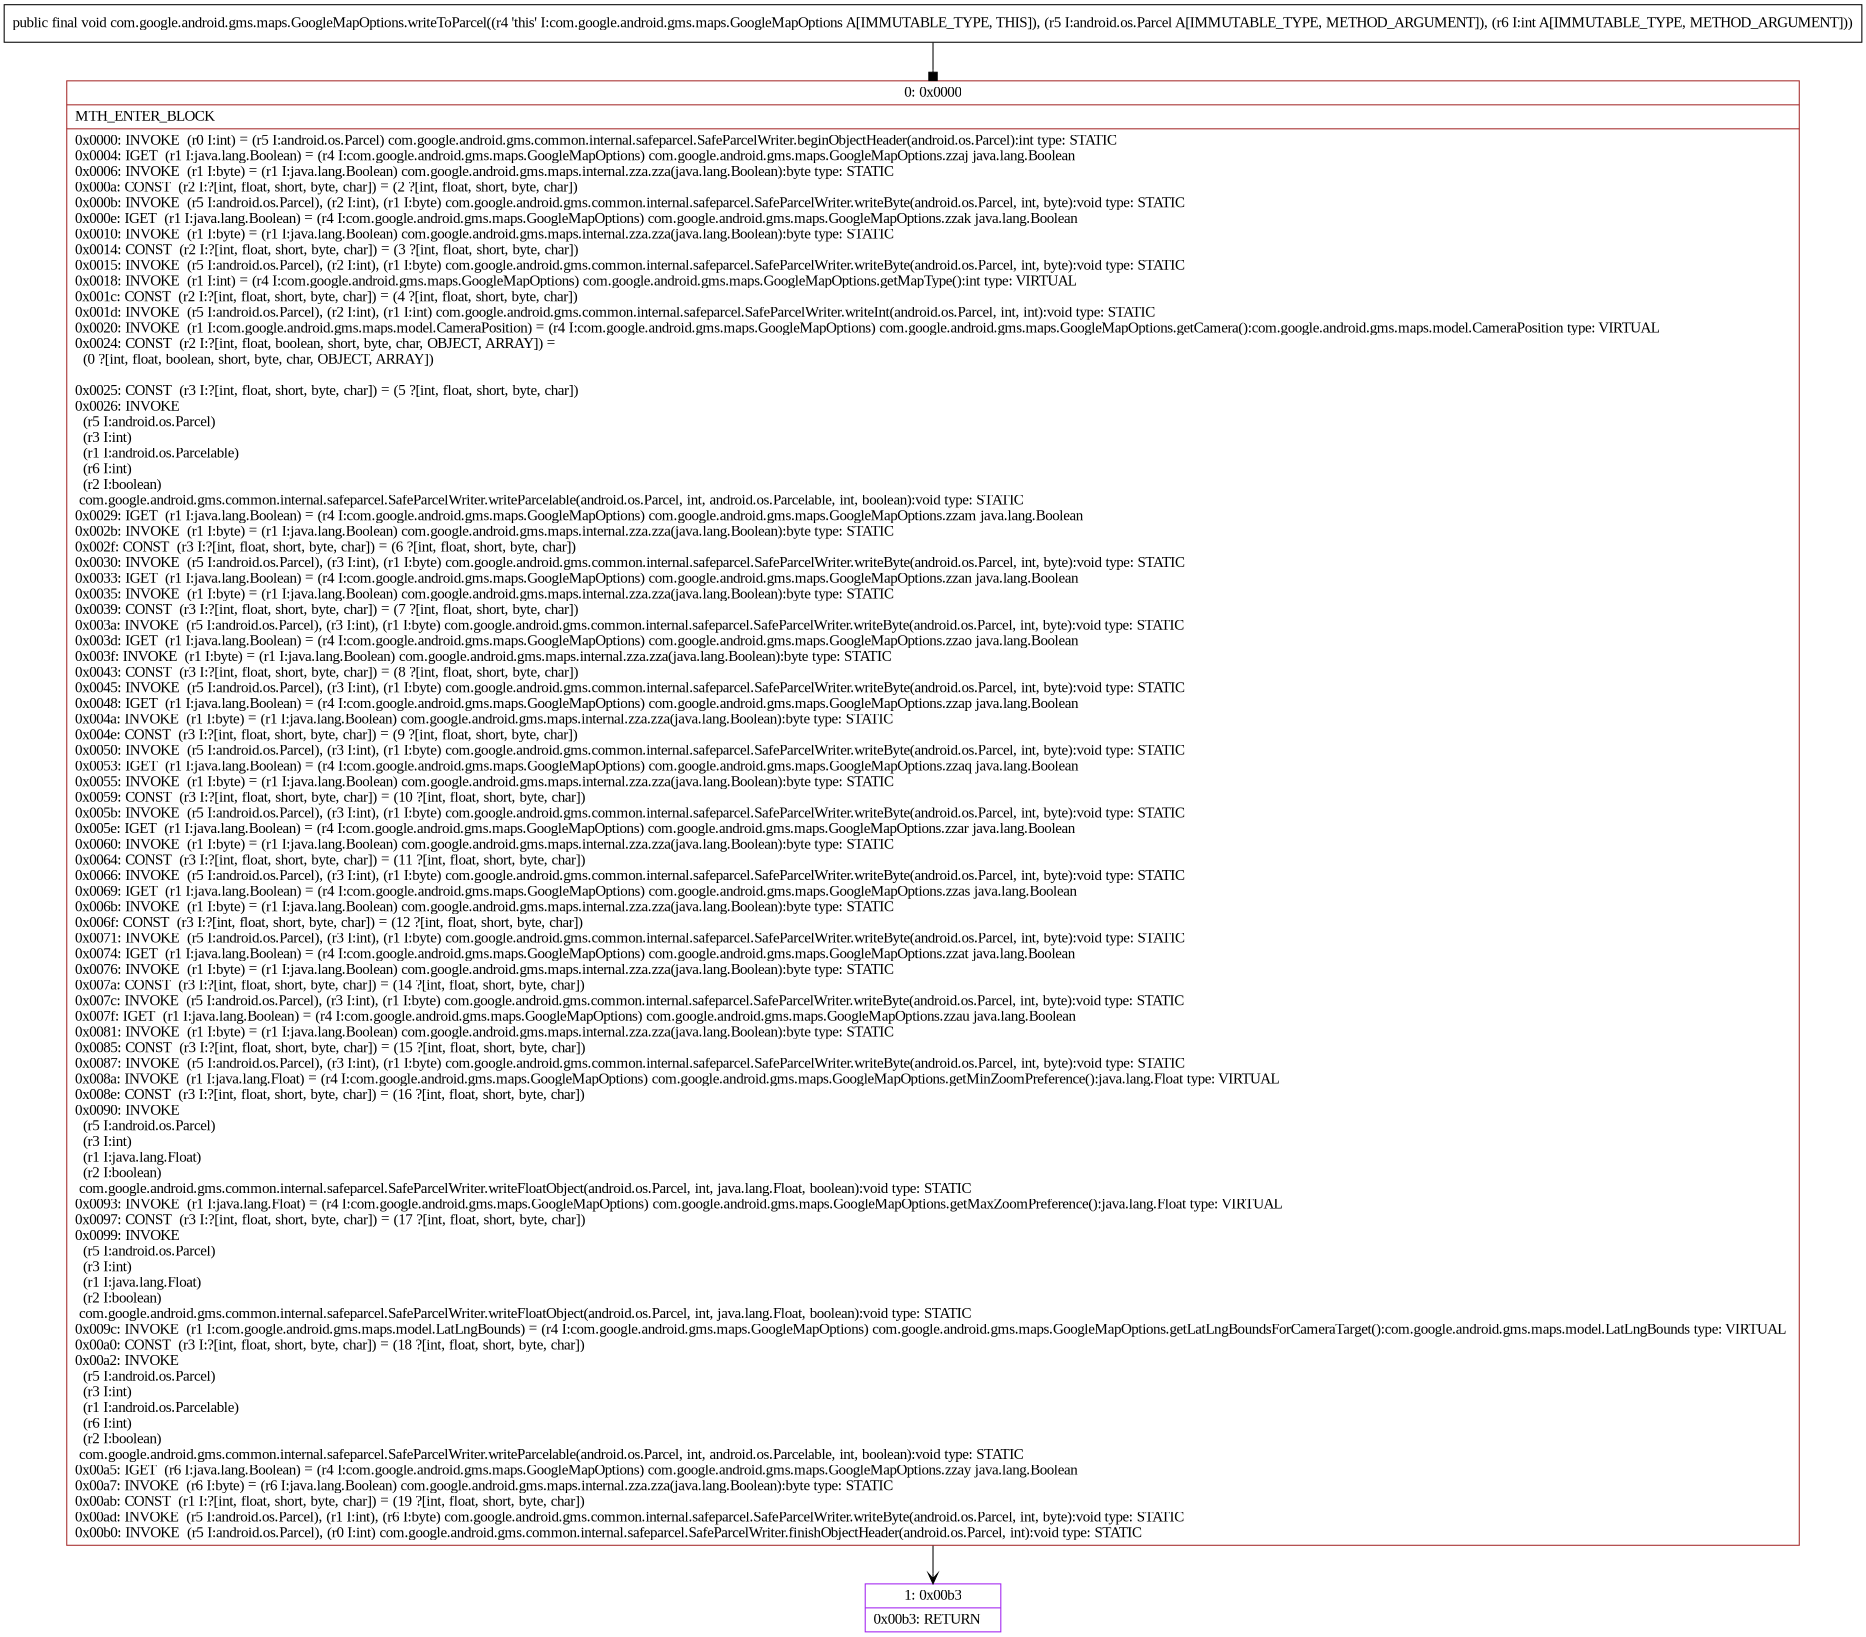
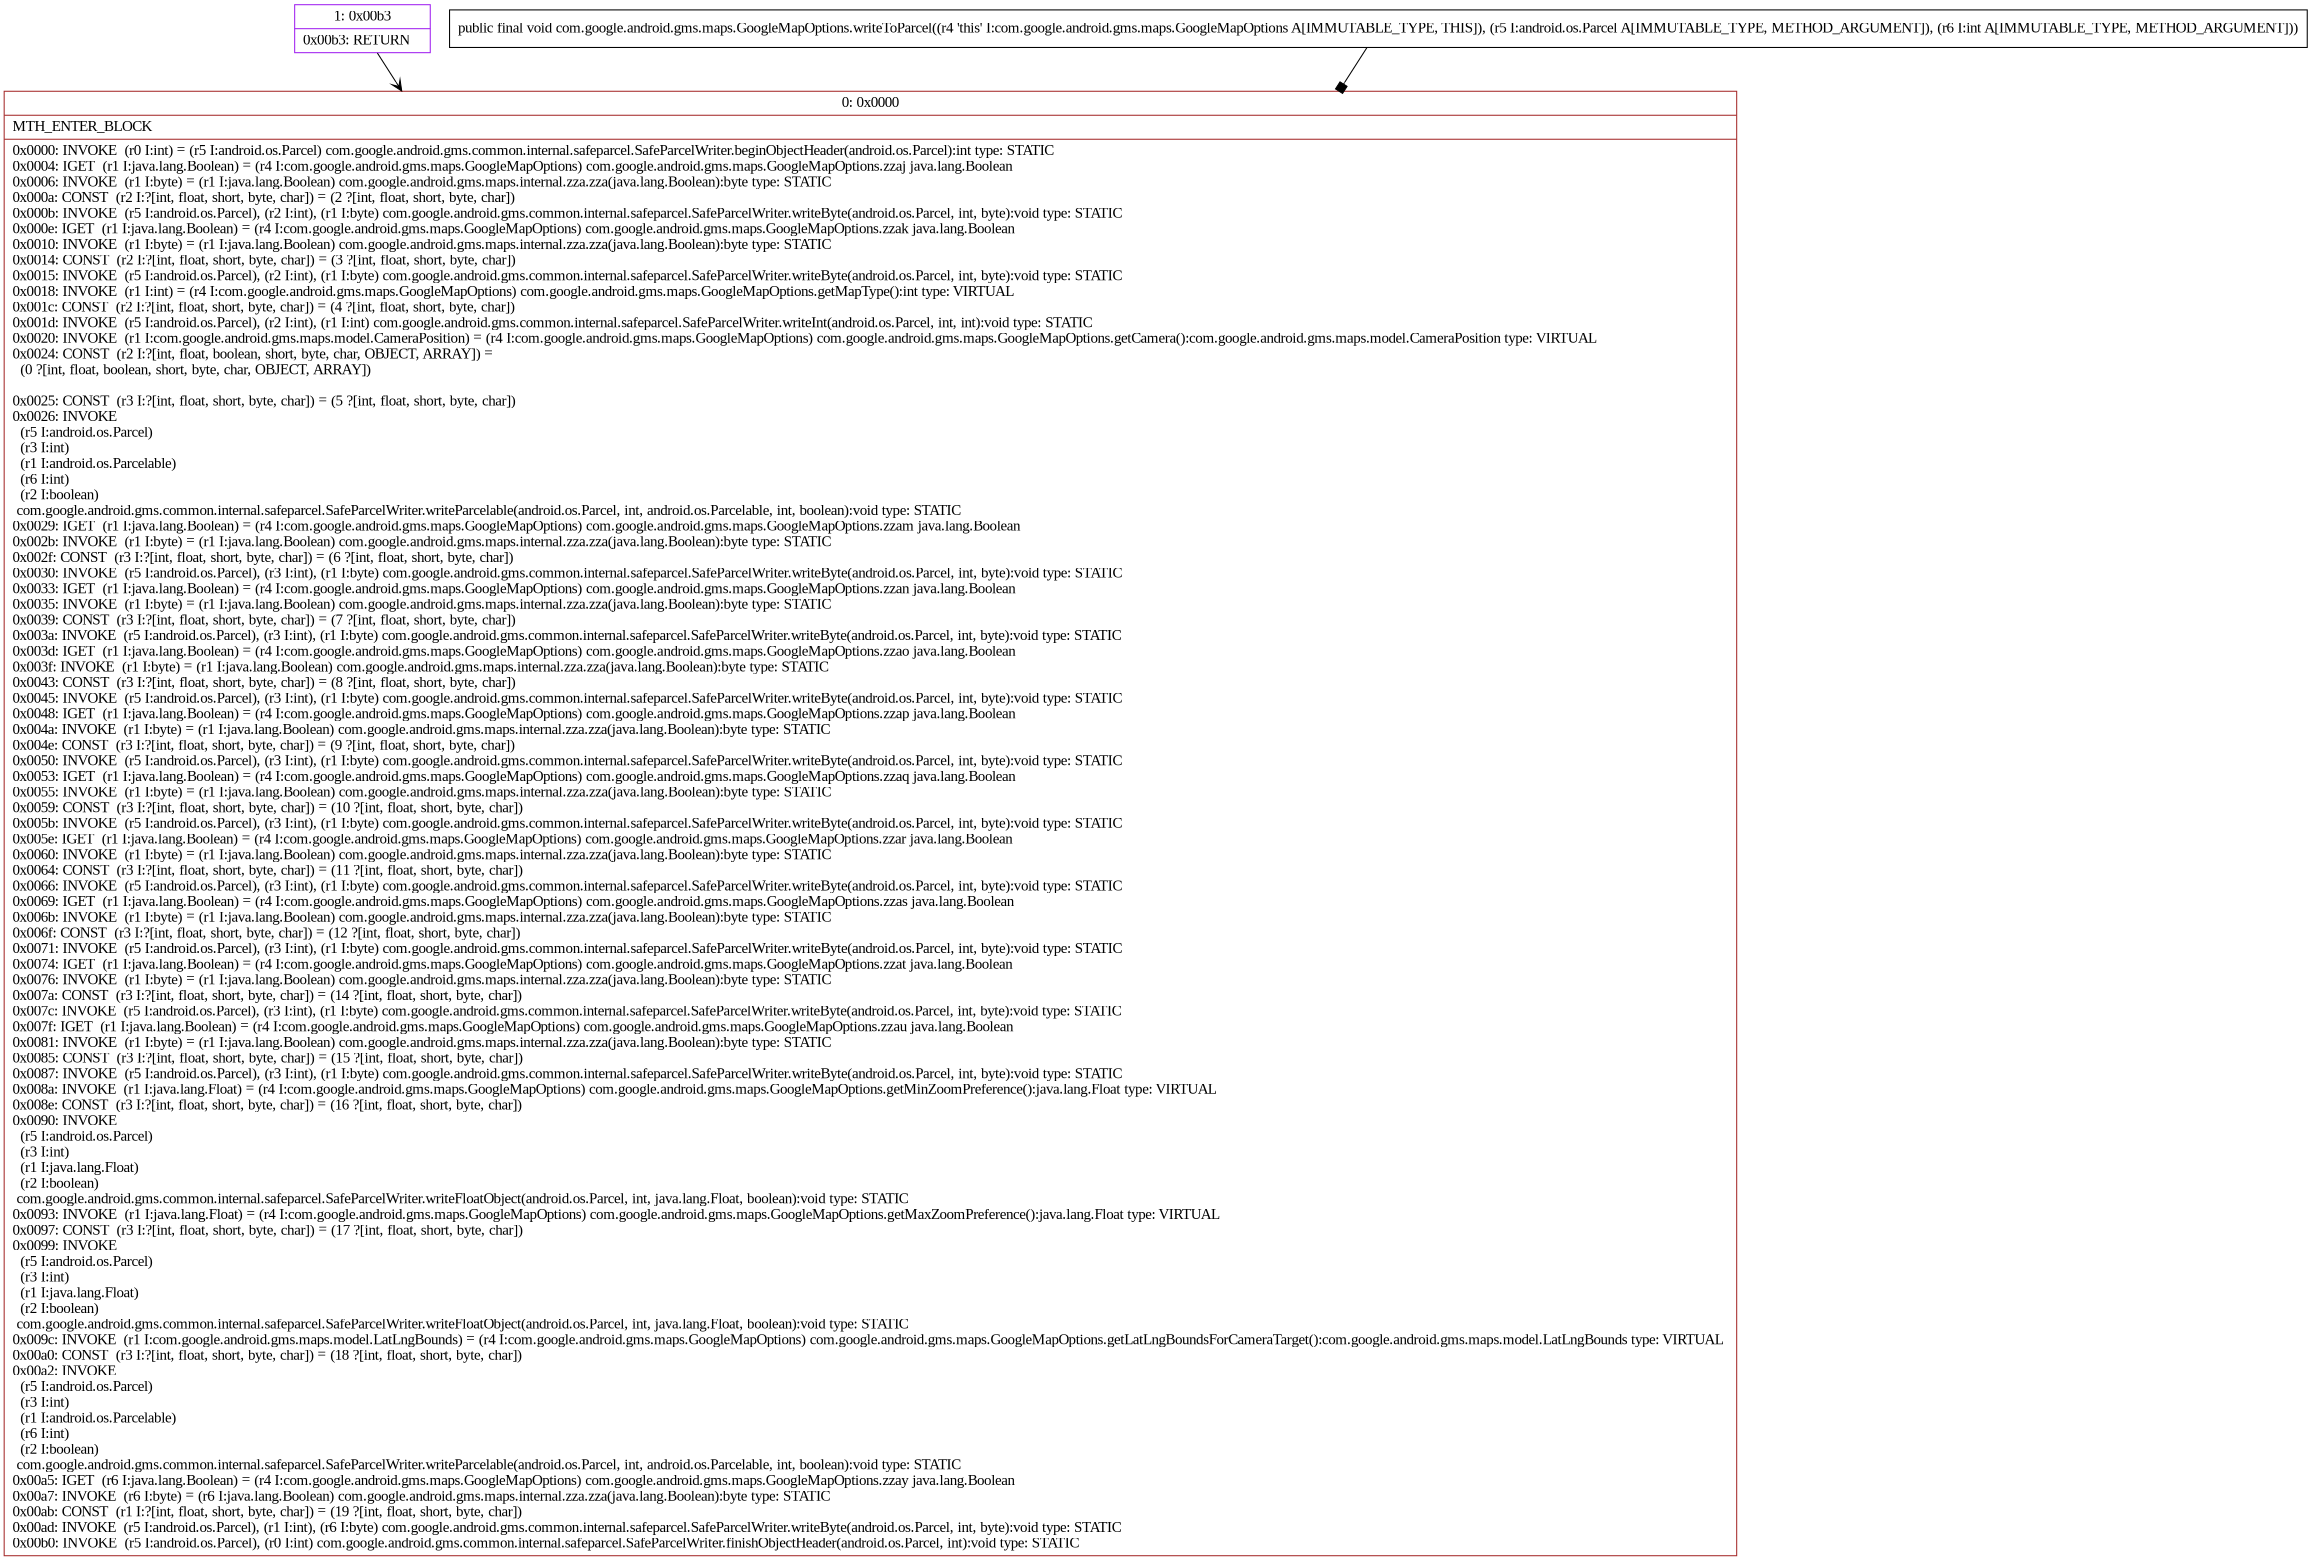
edge "0: 0x0000" -> "1: 0x00b3": reversed
